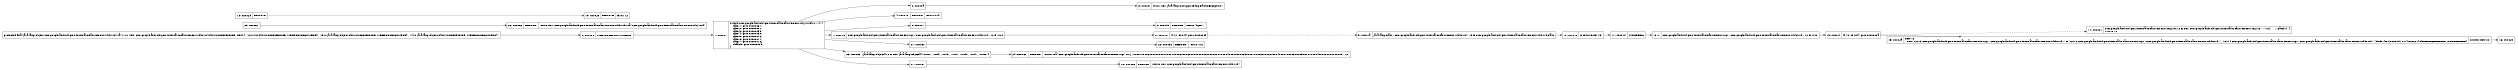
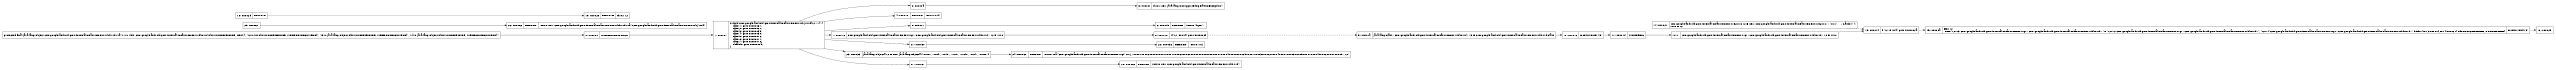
edge "13: 0x001f" -> "14: 0x0021": reversed
node "0: 0x0000": text "MTH_ENTER_IMMUTABLE" -> "MTH_ENTER_BLOCK"
